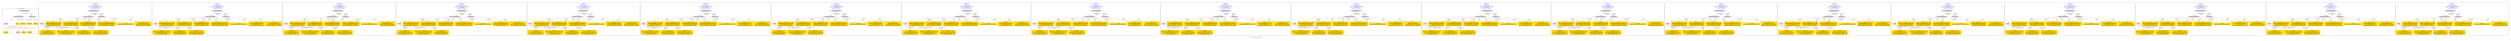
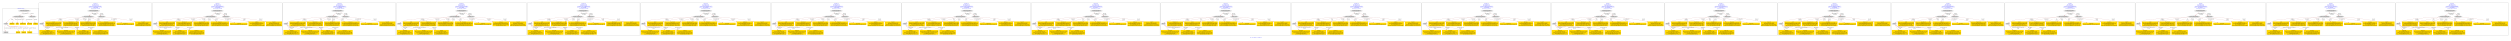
node "Dimensions": added
node "Nationality": fillcolor gold -> lightgray
node "birthDate": fillcolor lightgray -> gold
